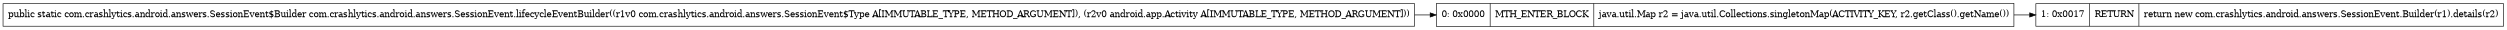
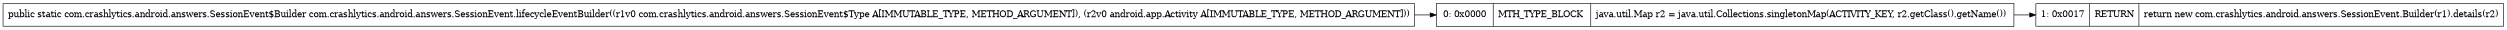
node "0: 0x0000": text "MTH_ENTER_BLOCK" -> "MTH_TYPE_BLOCK"
